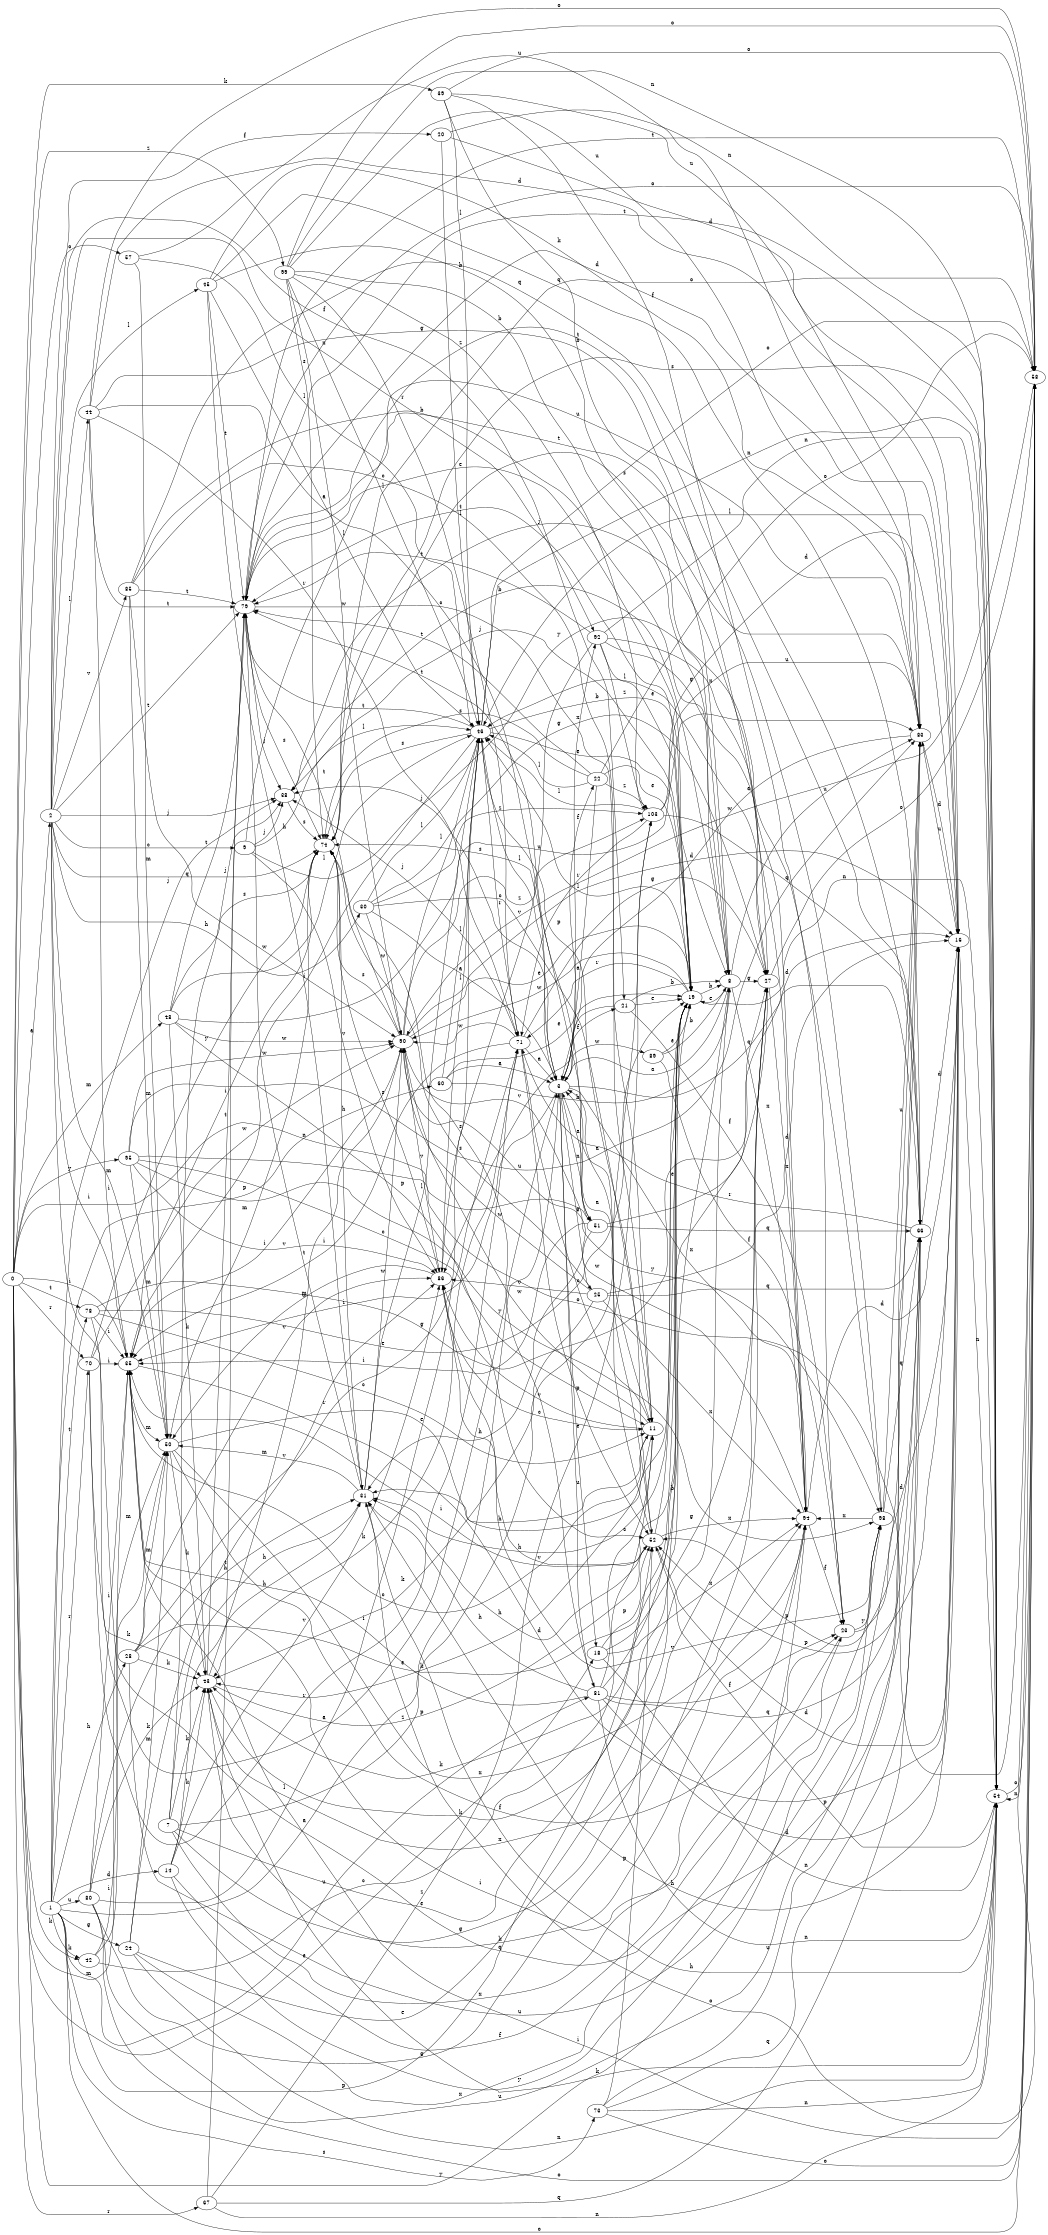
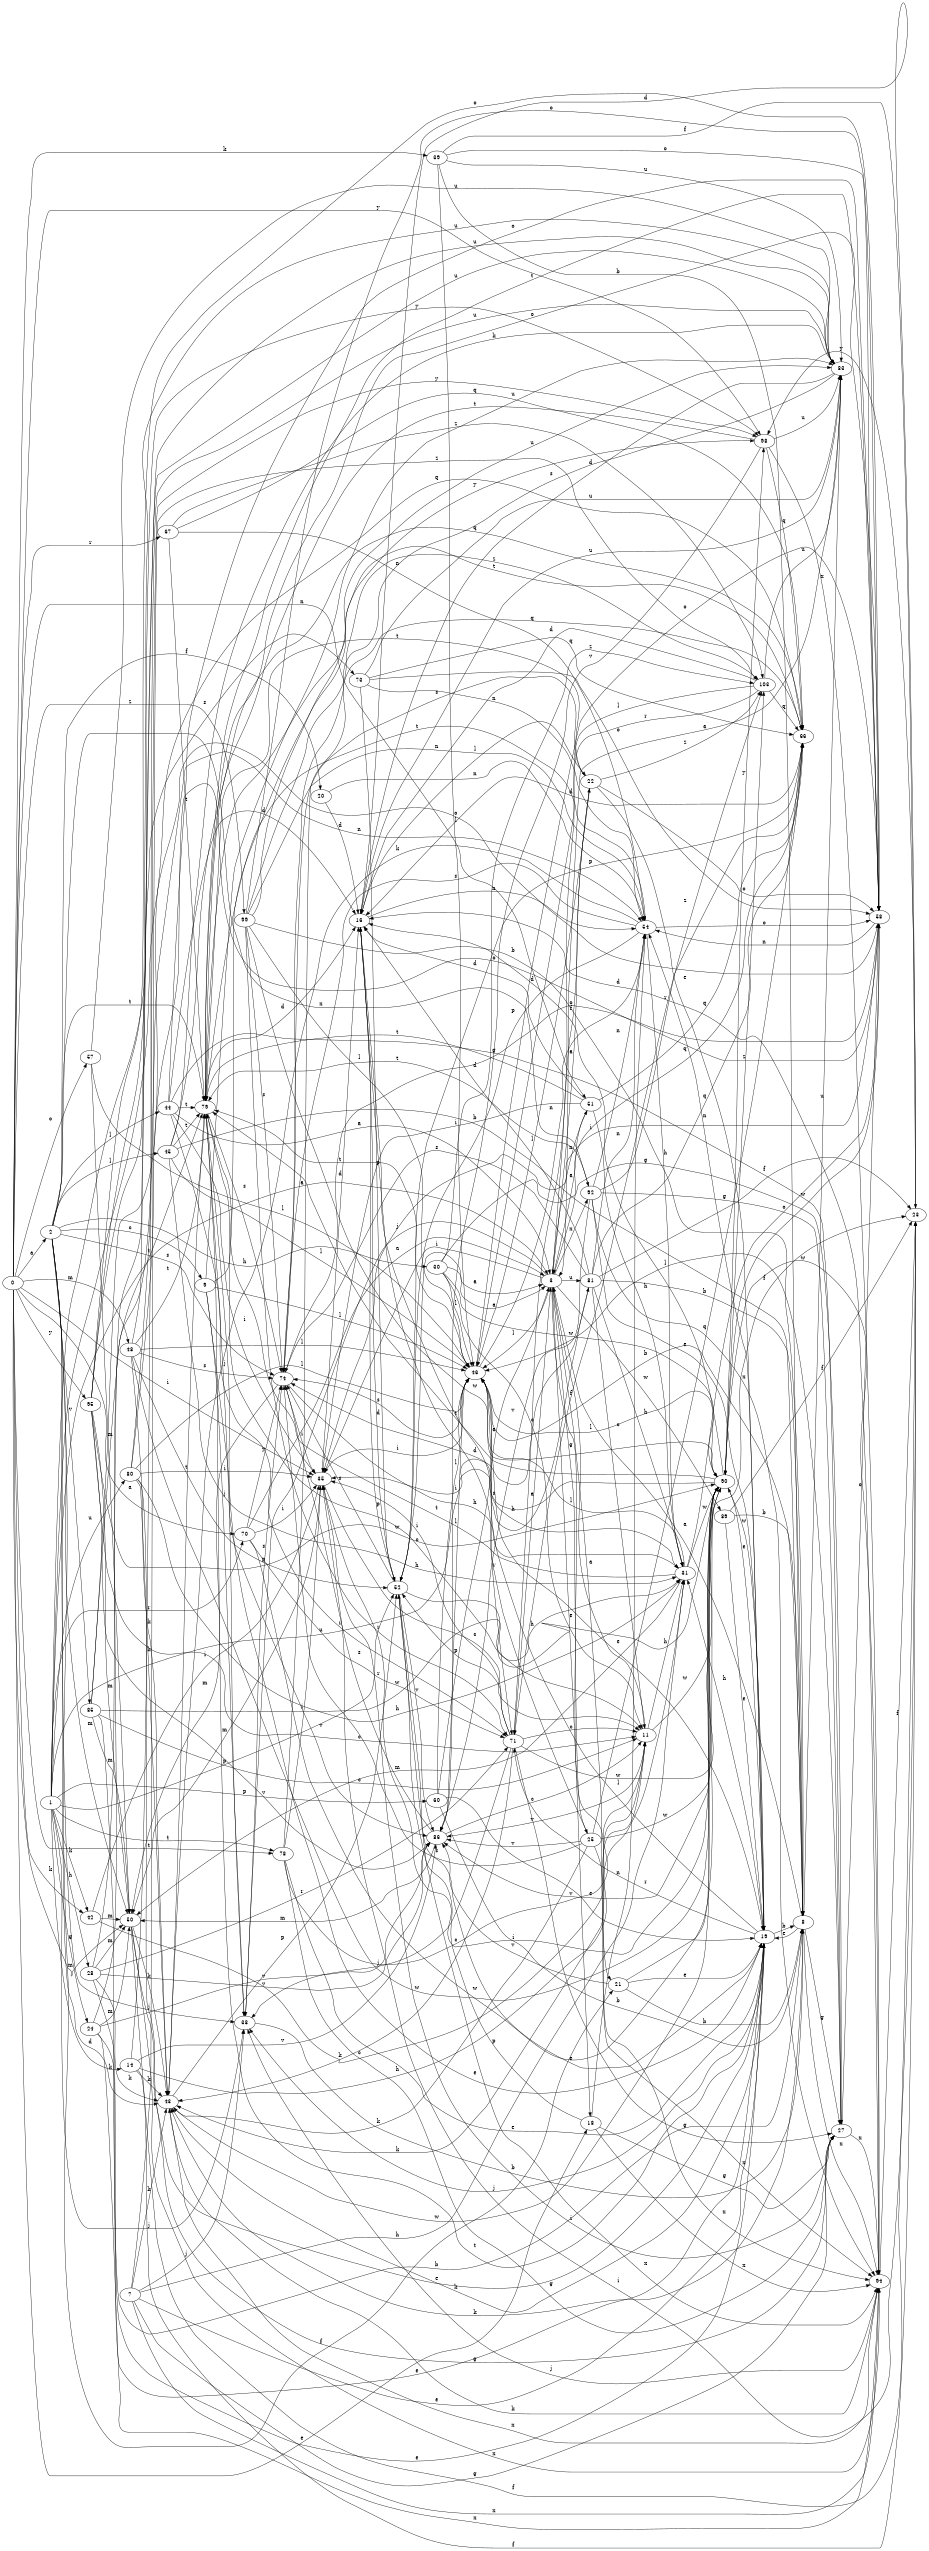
edge "20" -> "46": removed, label "l"
edge "16" -> "46": now "16" -> "22"
edge "2" -> "74": label "q" -> "s"
edge "46" -> "52": removed, label "p"
edge "2" -> "35": removed, label "i"
edge "0" -> "70": label "r" -> "a"
